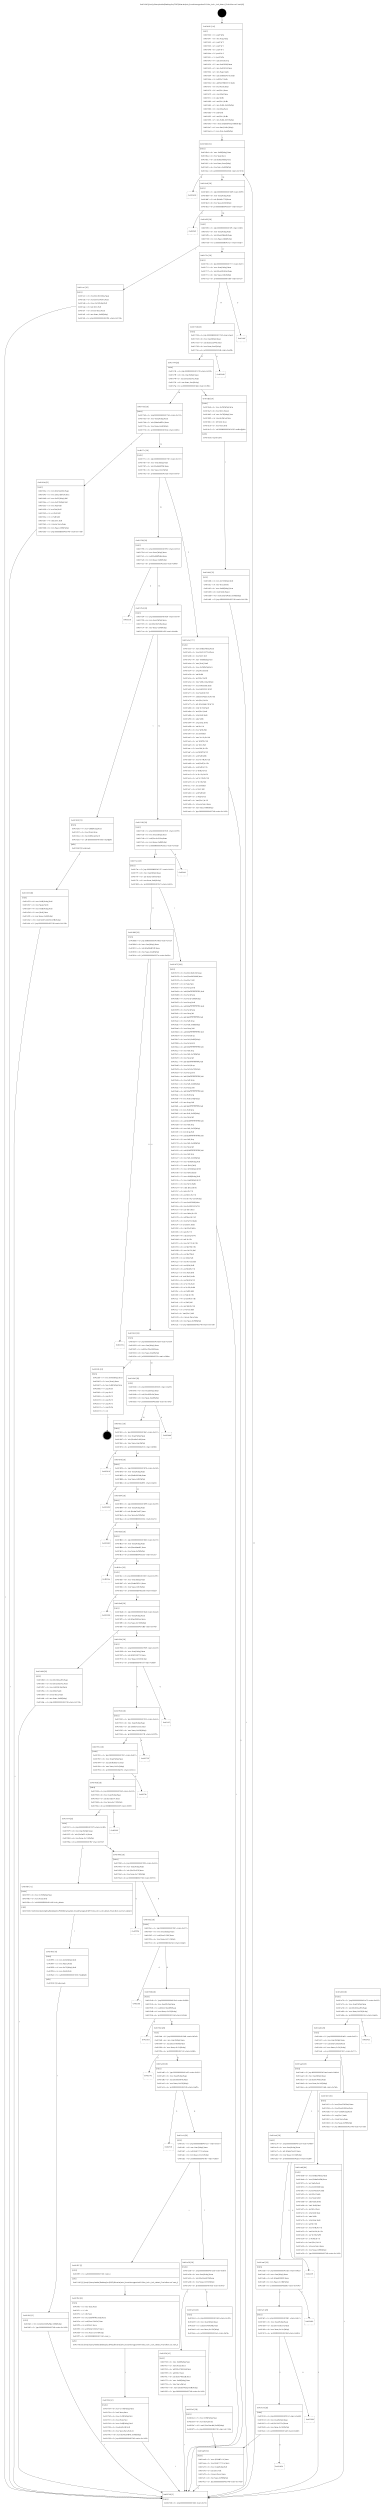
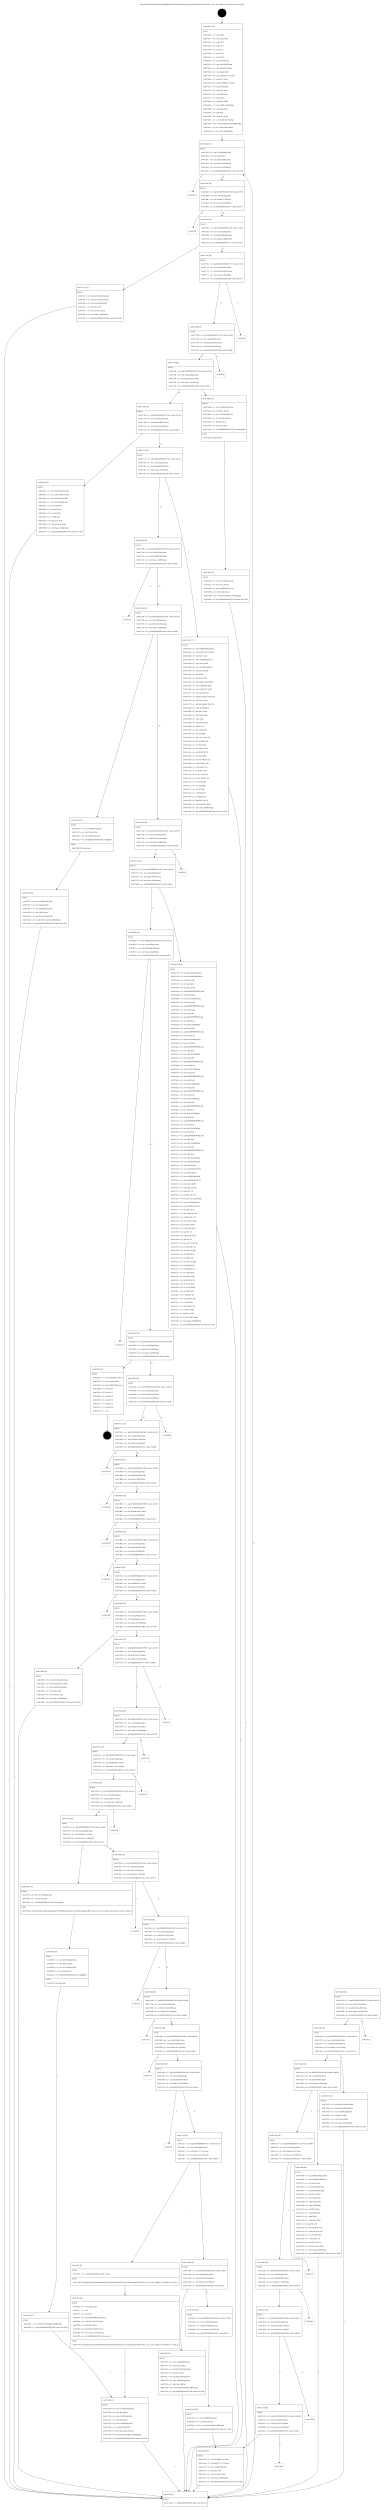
edge "0x401fa5 [15]" -> "0x402748 [5]": now "0x401fa5 [15]" -> "0x401f34 [41]"
